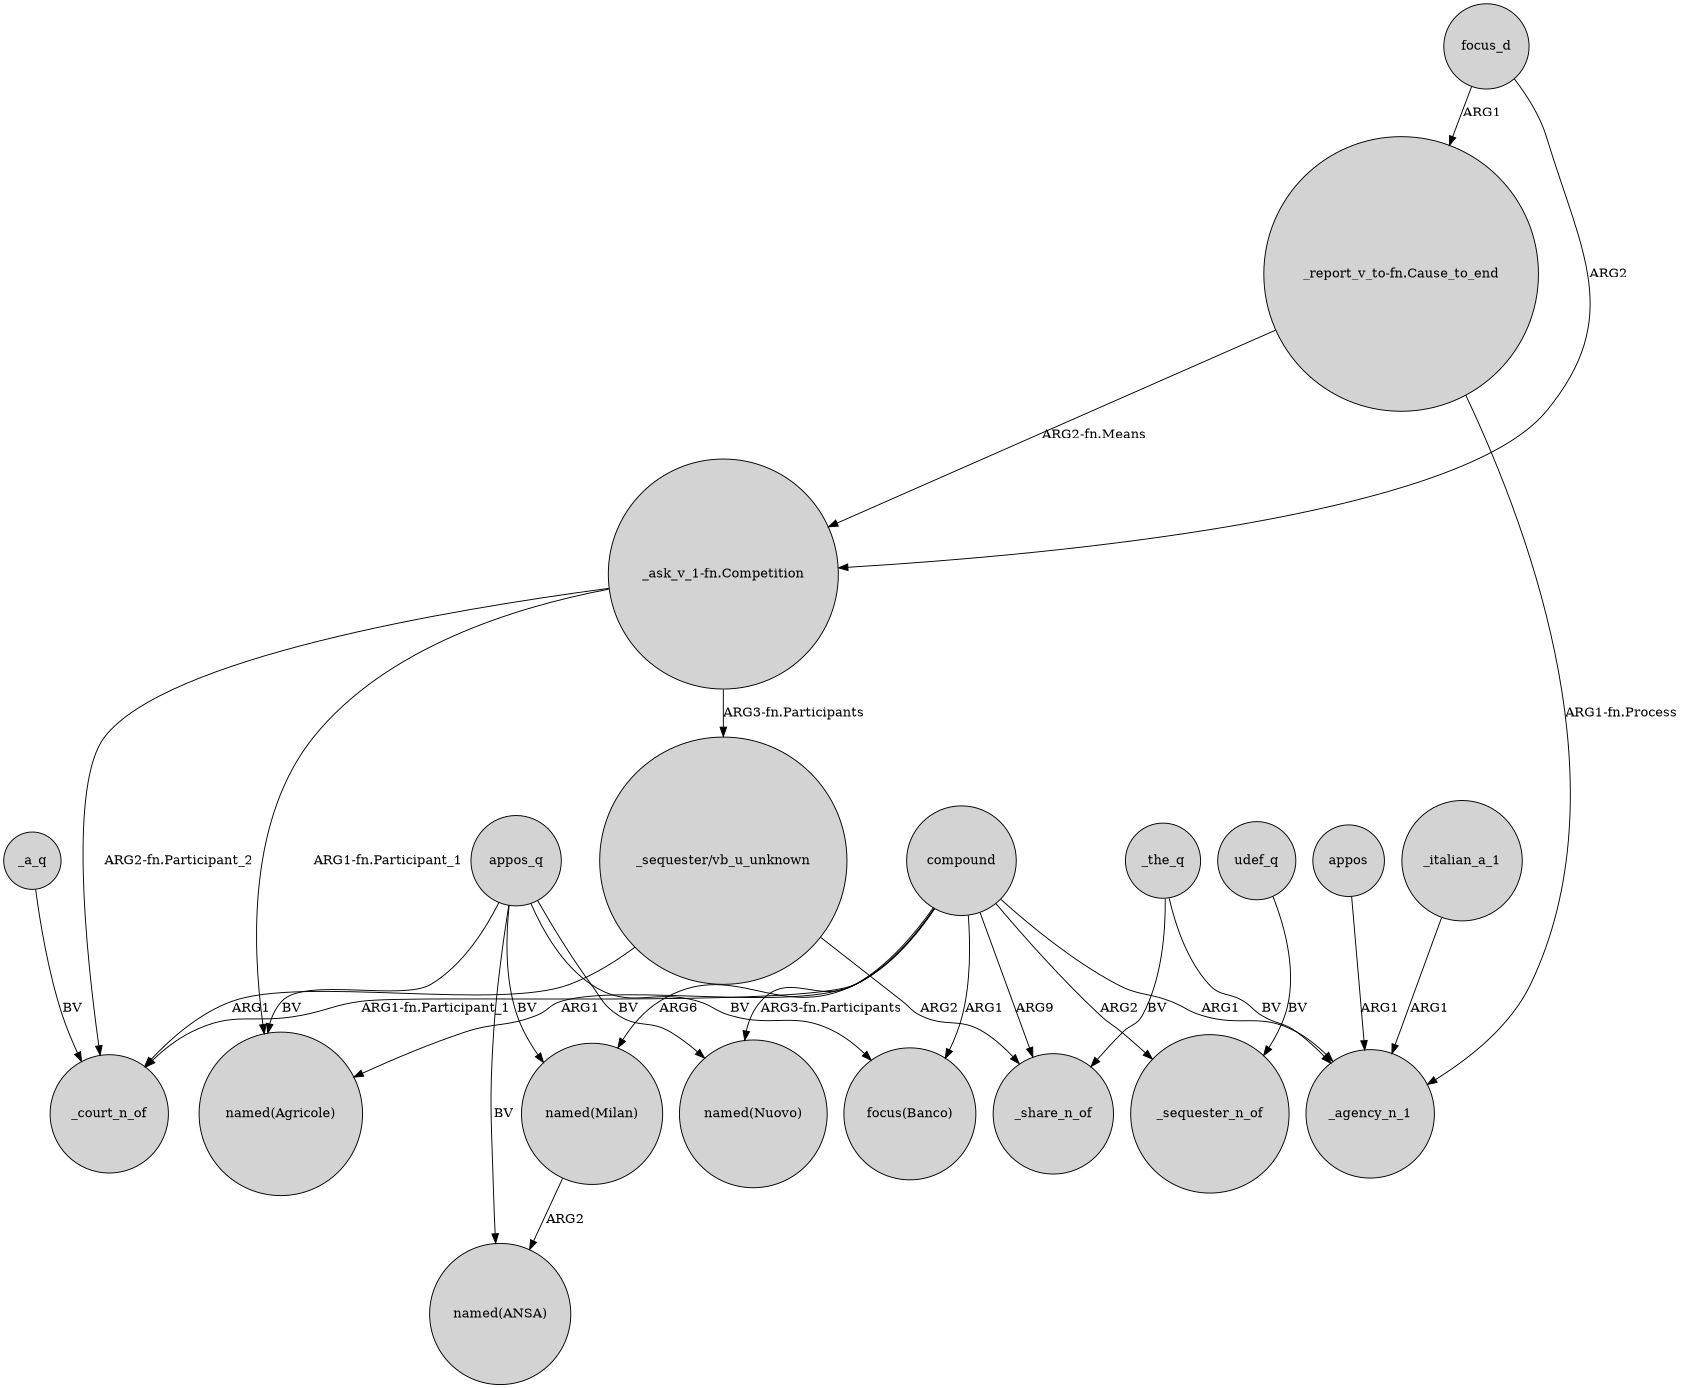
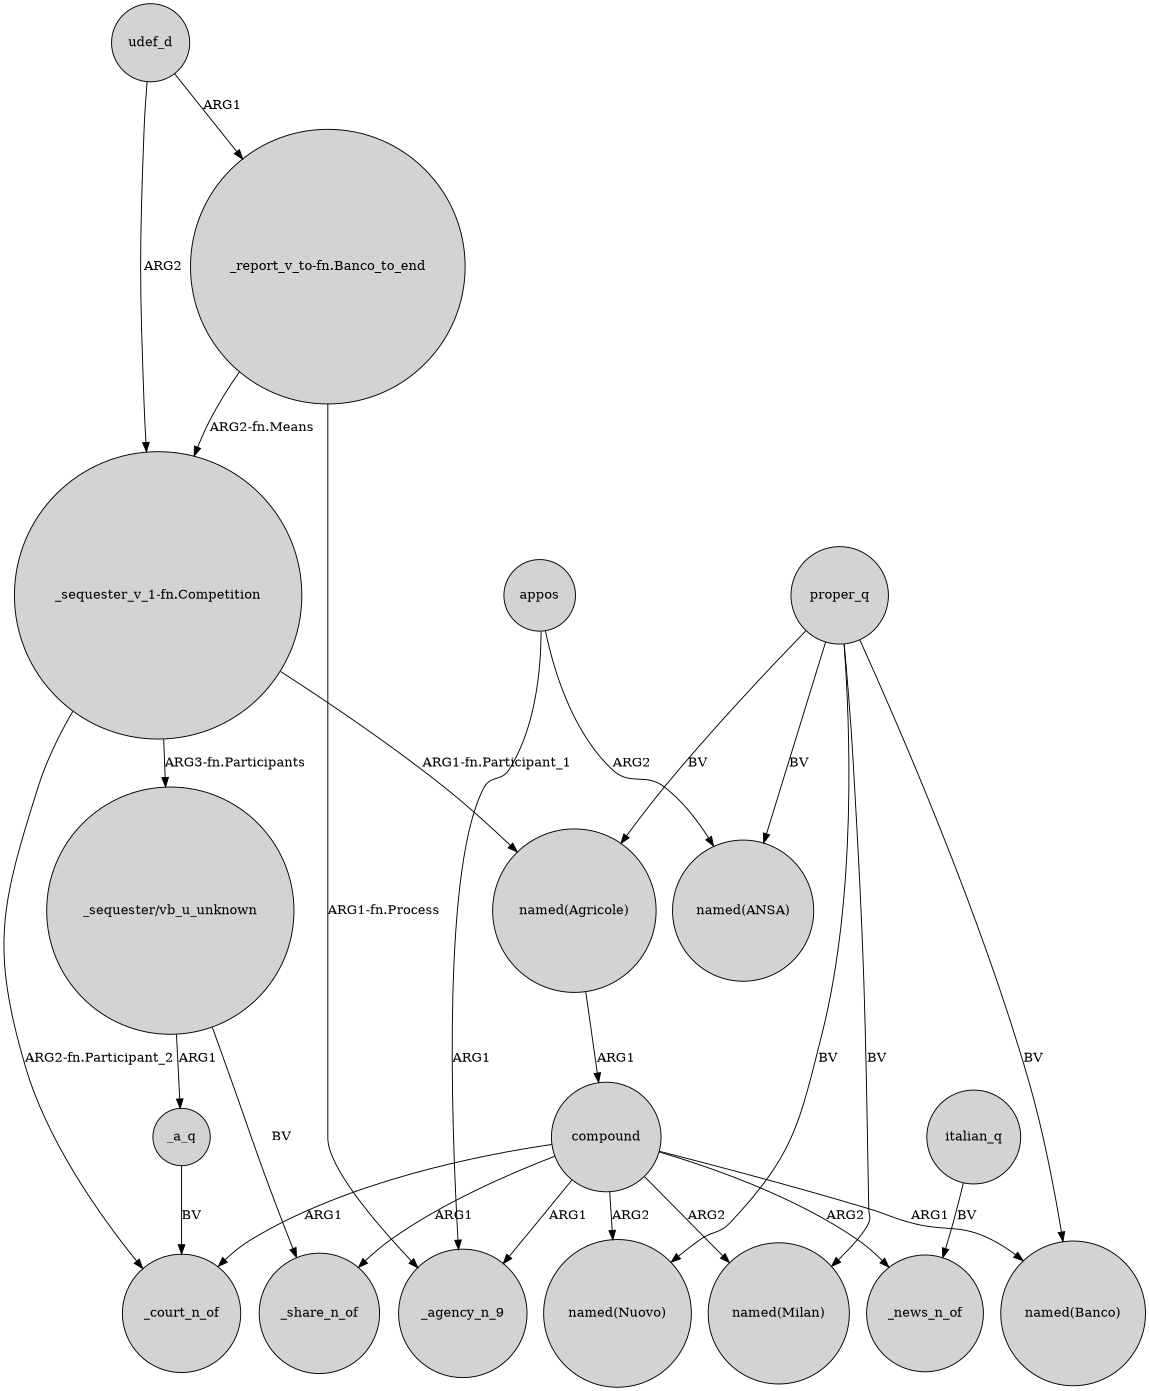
node "focus_d": label "focus_d" -> "udef_d"
node "_report_v_to-fn.Cause_to_end": label "_report_v_to-fn.Cause_to_end" -> "_report_v_to-fn.Banco_to_end"
node "_ask_v_1-fn.Competition": label "_ask_v_1-fn.Competition" -> "_sequester_v_1-fn.Competition"
node "appos_q": label "appos_q" -> "proper_q"
node "_the_q": removed
node "udef_q": label "udef_q" -> "italian_q"
node "_italian_a_1": removed
edge "_sequester/vb_u_unknown" -> "_court_n_of": now "_sequester/vb_u_unknown" -> "_a_q"
edge "compound" -> "named(Agricole)": reversed
edge "compound" -> "_court_n_of": label "ARG1-fn.Participant_1" -> "ARG1"
edge "compound" -> "named(Milan)": label "ARG6" -> "ARG2"
edge "compound" -> "named(Nuovo)": label "ARG3-fn.Participants" -> "ARG2"
edge "_sequester/vb_u_unknown" -> "_share_n_of": label "ARG2" -> "BV"
edge "compound" -> "_share_n_of": label "ARG9" -> "ARG1"
node "focus(Banco)": label "focus(Banco)" -> "named(Banco)"
node "_sequester_n_of": label "_sequester_n_of" -> "_news_n_of"
node "_agency_n_1": label "_agency_n_1" -> "_agency_n_9"
edge "named(Milan)" -> "named(ANSA)": now "appos" -> "named(ANSA)"
